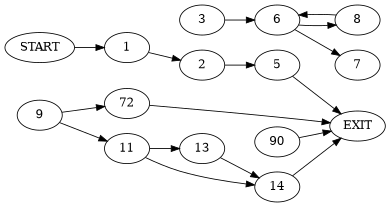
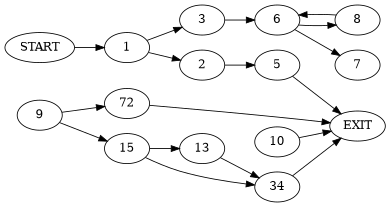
edge "1" -> "3": added
node "90": label "90" -> "10"
node "11": label "11" -> "15"
node "14": label "14" -> "34"
